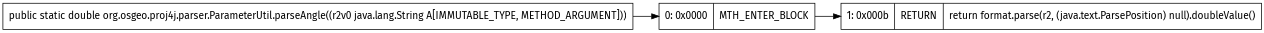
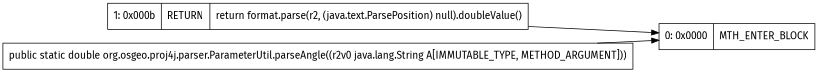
edge "0: 0x0000" -> "1: 0x000b": reversed
